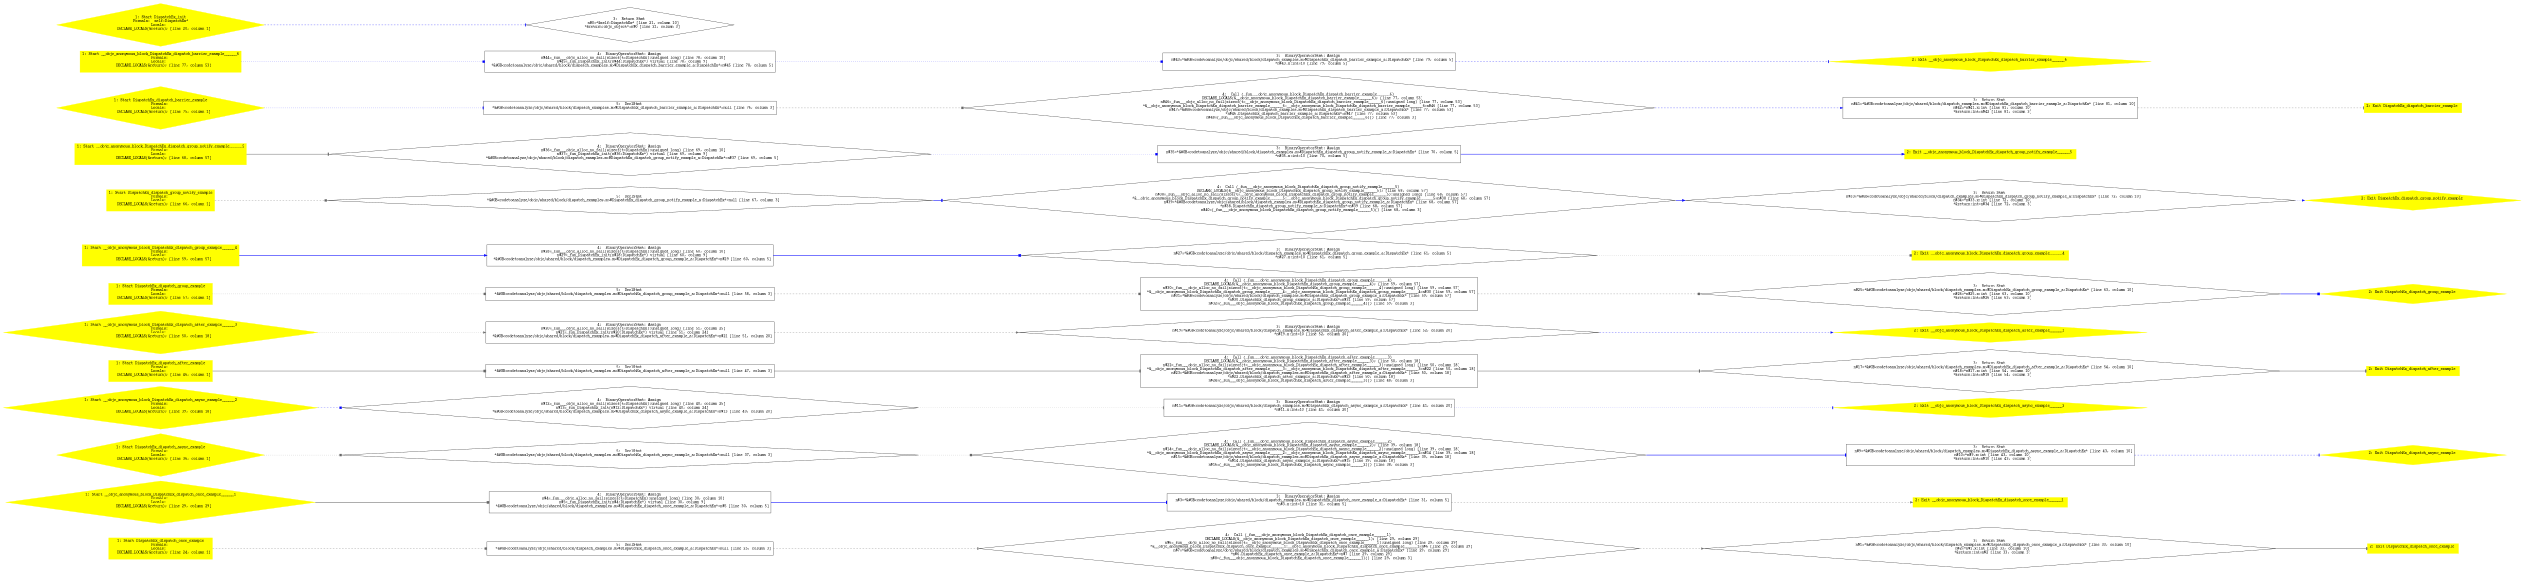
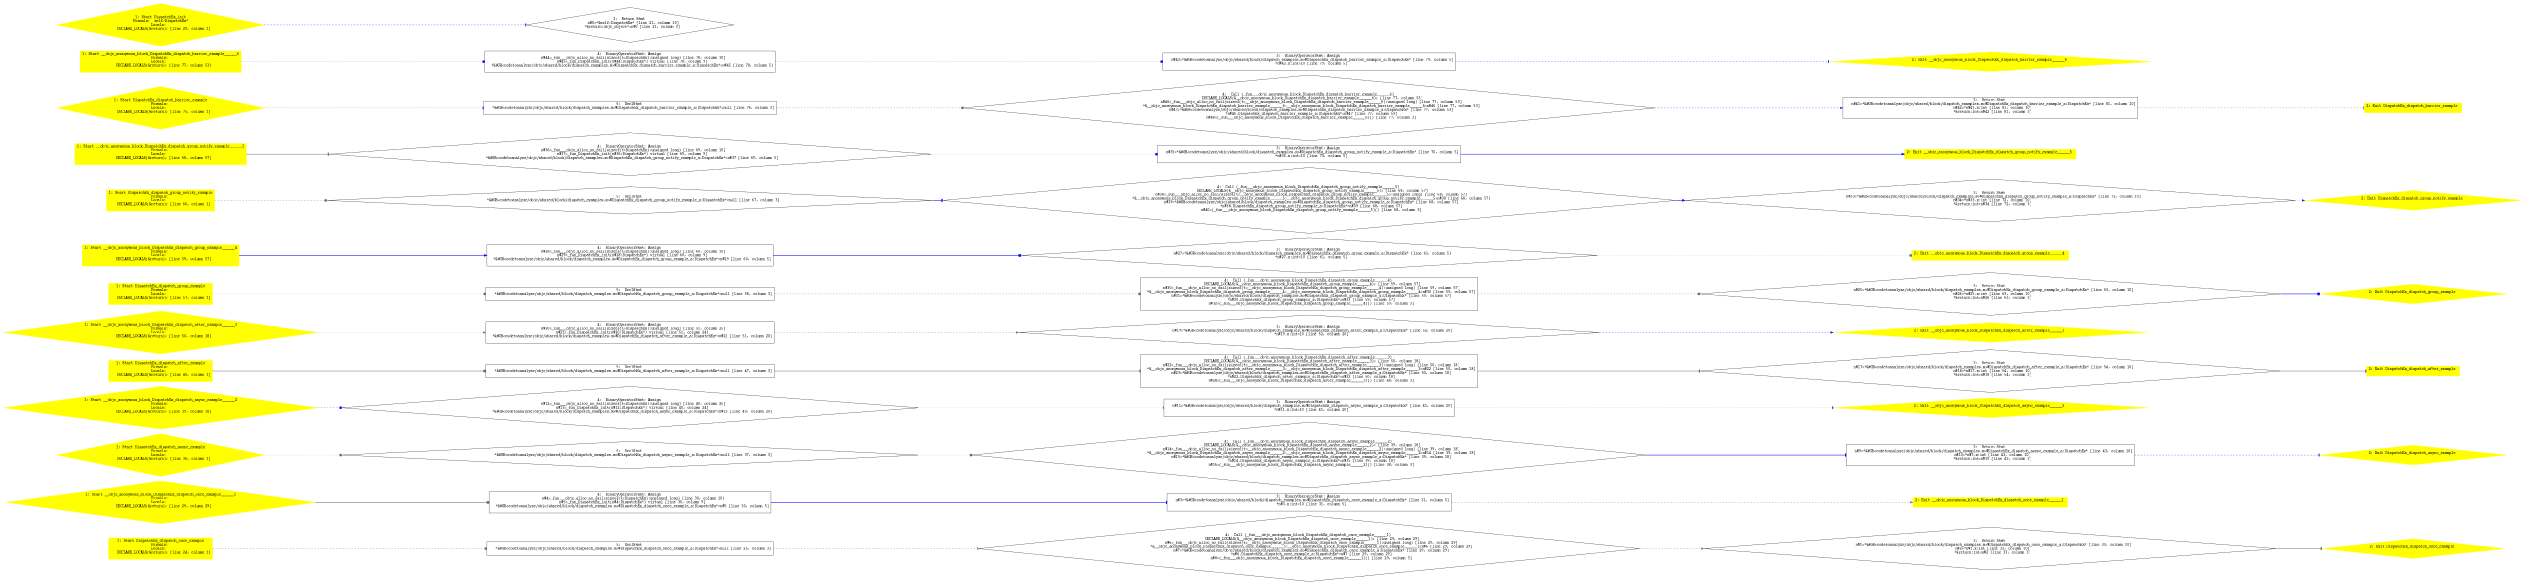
node "2: Exit DispatchEx_dispatch_once_example": shape box -> diamond
